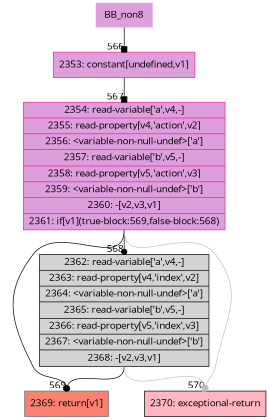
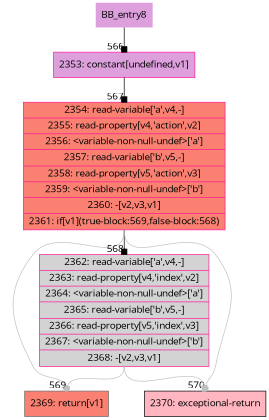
node "BB_non8": label "BB_non8" -> "BB_entry8"
node "2354: read-variable['a',v4,-]": fillcolor plum -> salmon
edge "2354: read-variable['a',v4,-]" -> "2362: read-variable['a',v4,-]": arrowhead dot -> box
edge "2354: read-variable['a',v4,-]" -> "2369: return[v1]": color black -> gray
node "2362: read-variable['a',v4,-]": color black -> deeppink
edge "2362: read-variable['a',v4,-]" -> "2369: return[v1]": color black -> gray
